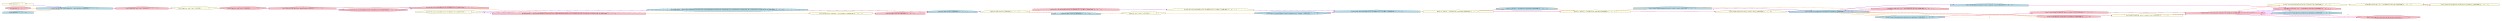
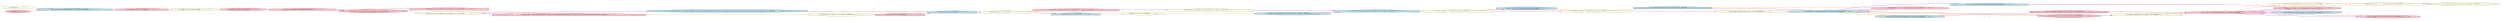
node "testScaleDown['1', '0', '0']": removed
